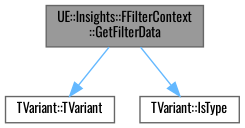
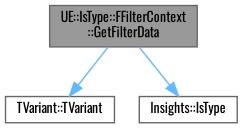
node "UE::Insights::FFilterContext ::GetFilterData": label "UE::Insights::FFilterContext ::GetFilterData" -> "UE::IsType::FFilterContext ::GetFilterData"
node "TVariant::IsType": label "TVariant::IsType" -> "Insights::IsType"
